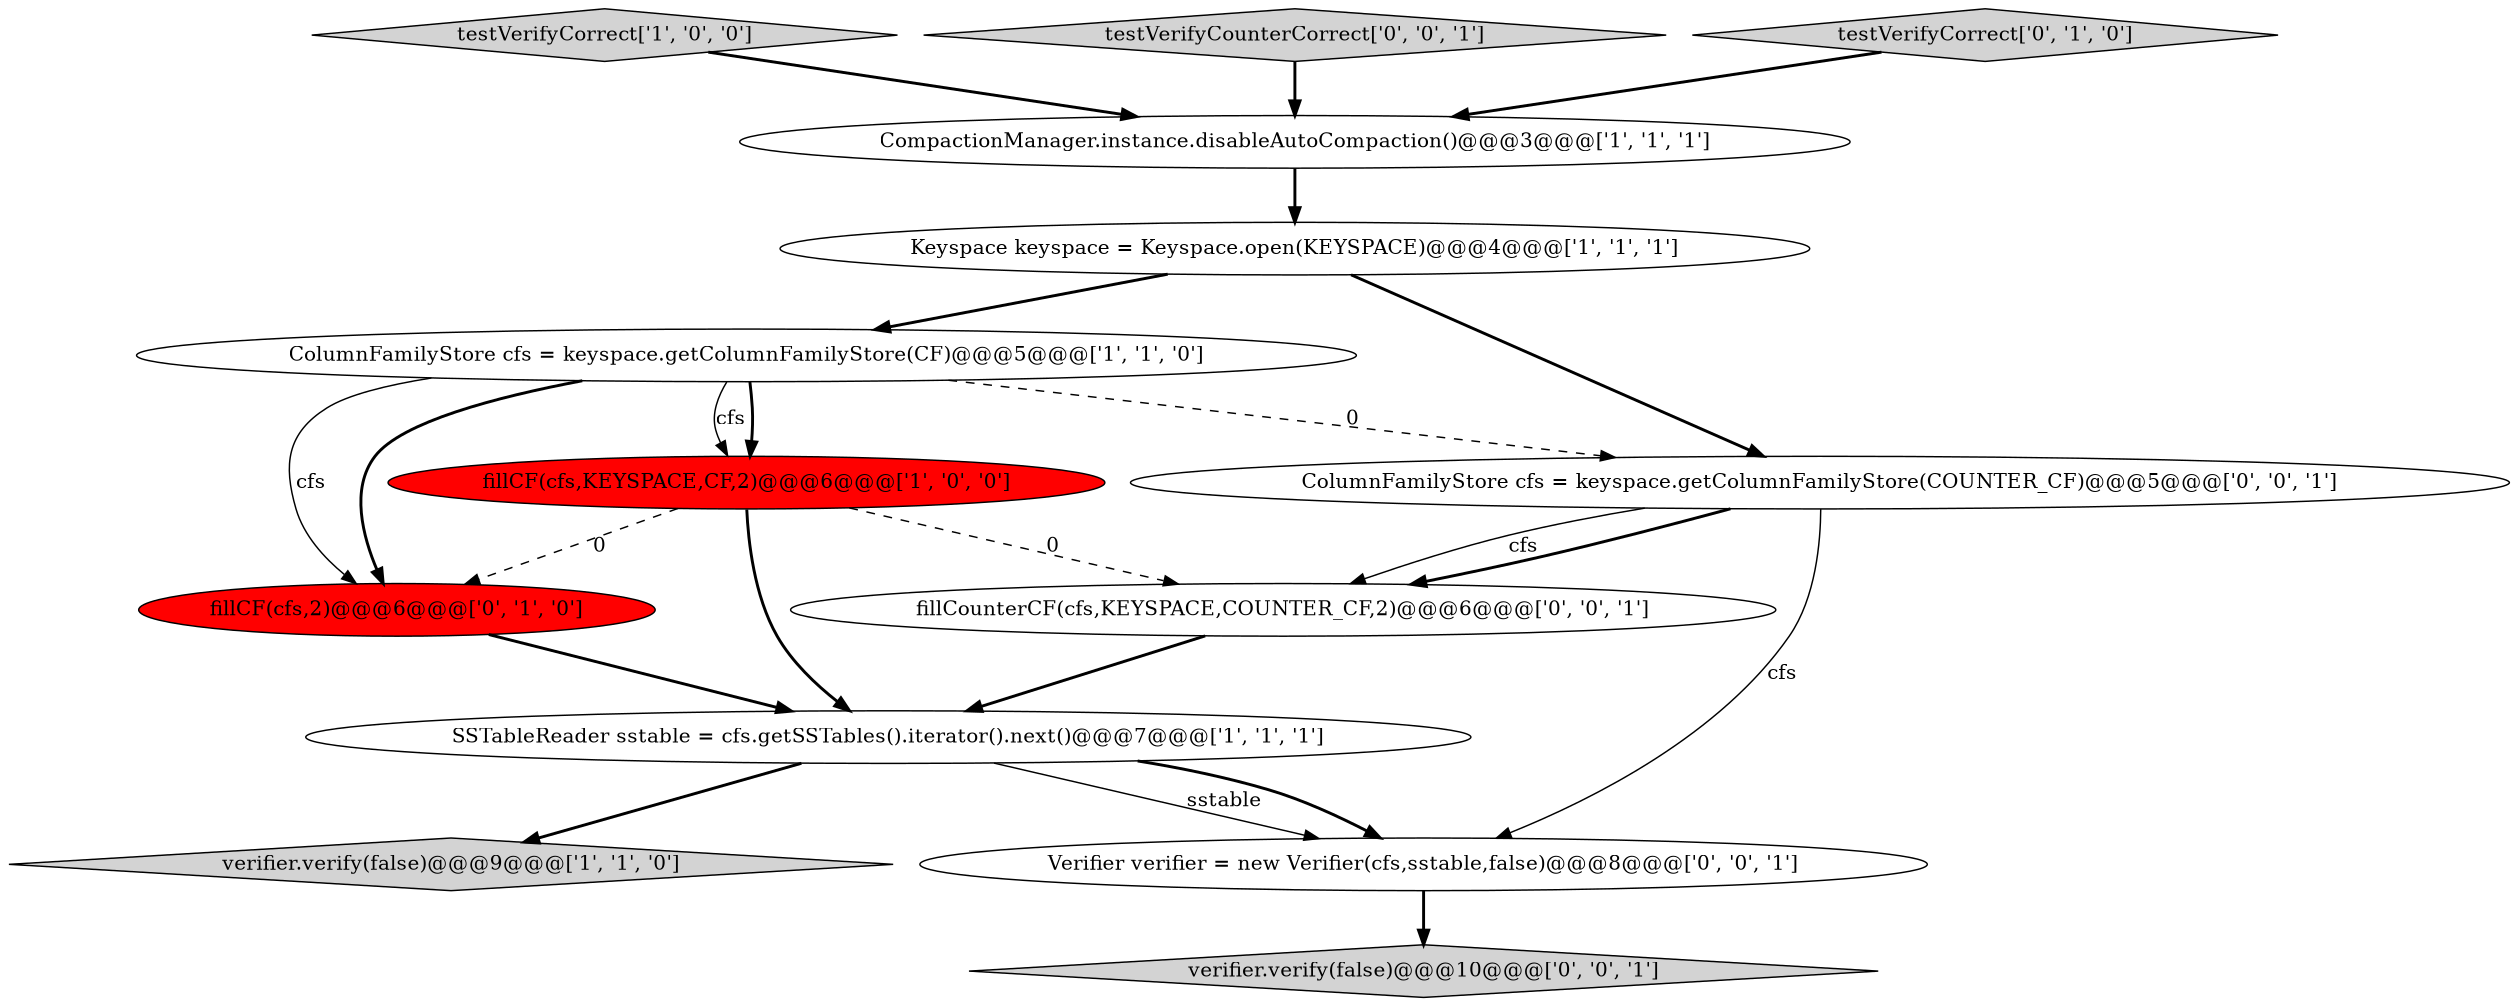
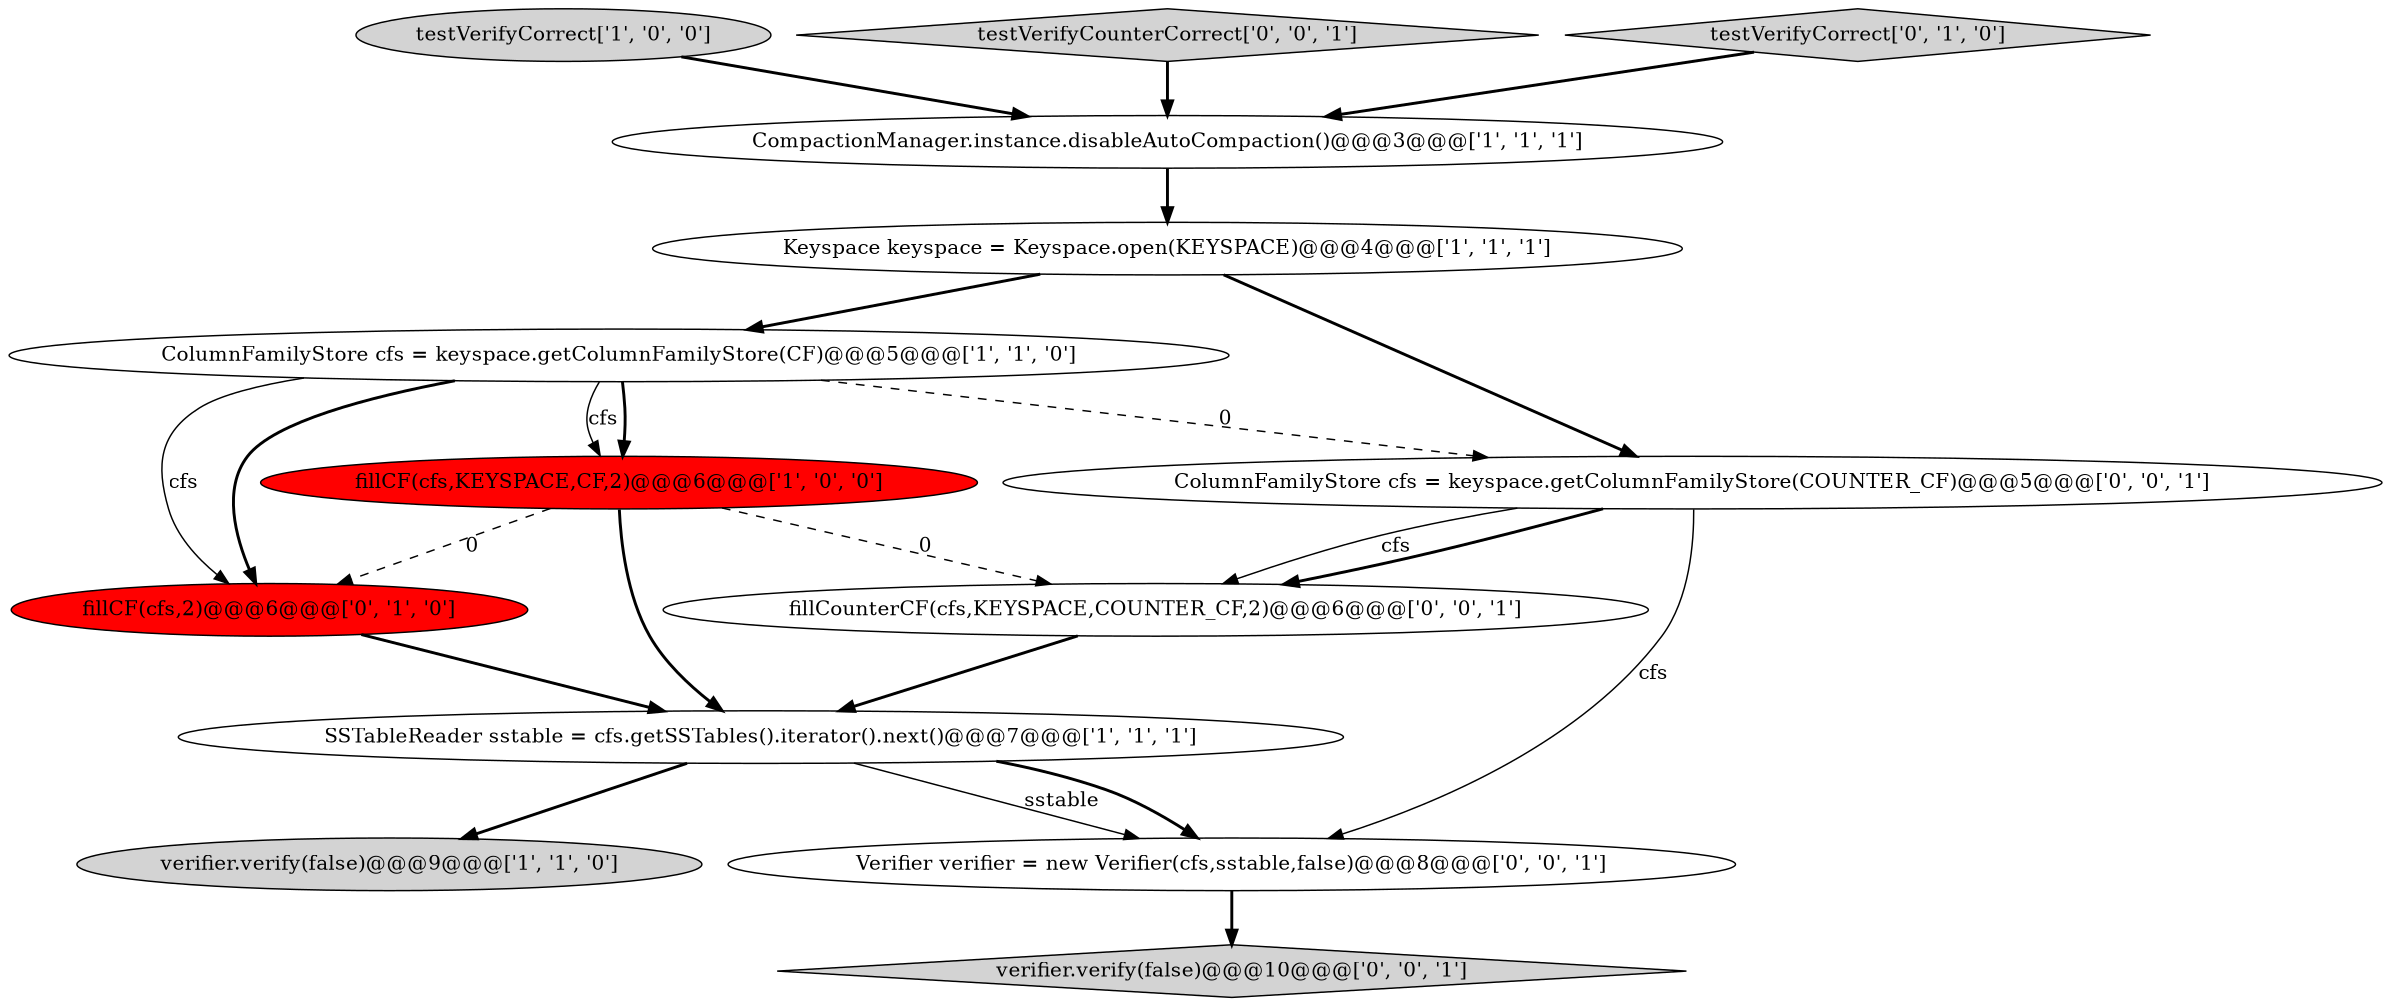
node "testVerifyCorrect['1', '0', '0']": shape diamond -> ellipse
node "verifier.verify(false)@@@9@@@['1', '1', '0']": shape diamond -> ellipse
